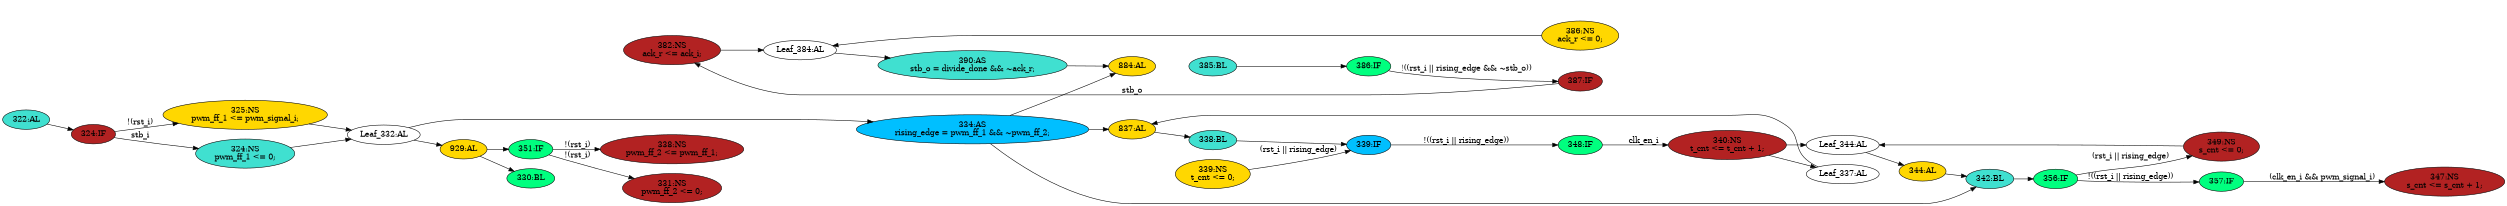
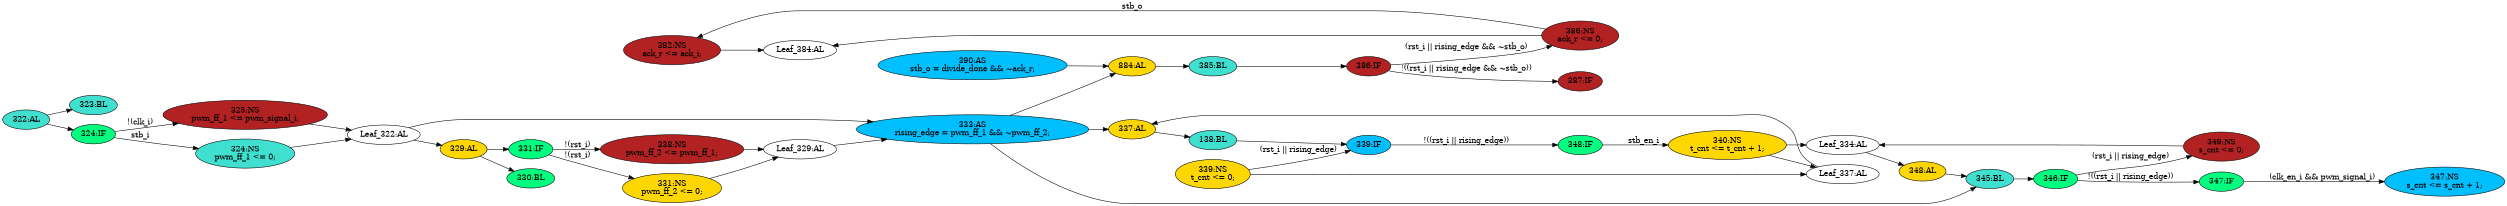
node "386:NS ack_r <= 0;": fillcolor gold -> firebrick
edge "Leaf_384:AL" -> "390:AS stb_o = divide_done && ~ack_r;": removed
edge "386:IF" -> "386:NS ack_r <= 0;": added, label "(rst_i || rising_edge && ~stb_o)"
node "390:AS stb_o = divide_done && ~ack_r;": fillcolor turquoise -> deepskyblue
edge "884:AL" -> "385:BL": added
node "386:IF": fillcolor springgreen -> firebrick
edge "387:IF" -> "382:NS ack_r <= ack_i;": now "386:NS ack_r <= 0;" -> "382:NS ack_r <= ack_i;"
node "323:BL": added
node "325:NS pwm_ff_1 <= pwm_signal_i;": fillcolor gold -> firebrick
edge "324:IF" -> "325:NS pwm_ff_1 <= pwm_signal_i;": label "!(rst_i)" -> "!(clk_i)"
node "334:AS rising_edge = pwm_ff_1 && ~pwm_ff_2;": label "334:AS rising_edge = pwm_ff_1 && ~pwm_ff_2;" -> "333:AS rising_edge = pwm_ff_1 && ~pwm_ff_2;"
node "837:AL": label "837:AL" -> "337:AL"
node "324:IF": fillcolor firebrick -> springgreen
node "Leaf_332:AL": label "Leaf_332:AL" -> "Leaf_322:AL"
node "338:BL": label "338:BL" -> "138:BL"
edge "348:IF" -> "340:NS t_cnt <= t_cnt + 1;": label "clk_en_i" -> "stb_en_i"
node "340:NS t_cnt <= t_cnt + 1;": fillcolor firebrick -> gold
node "Leaf_344:AL": label "Leaf_344:AL" -> "Leaf_334:AL"
node "929:AL": label "929:AL" -> "329:AL"
node "351:IF": label "351:IF" -> "331:IF"
node "Leaf_329:AL": added
node "344:AL": label "344:AL" -> "348:AL"
edge "339:NS t_cnt <= 0;" -> "Leaf_337:AL": added
node "342:BL": label "342:BL" -> "345:BL"
node "356:IF": label "356:IF" -> "346:IF"
node "357:IF": label "357:IF" -> "347:IF"
node "347:NS s_cnt <= s_cnt + 1;": fillcolor firebrick -> deepskyblue
node "331:NS pwm_ff_2 <= 0;": fillcolor firebrick -> gold
